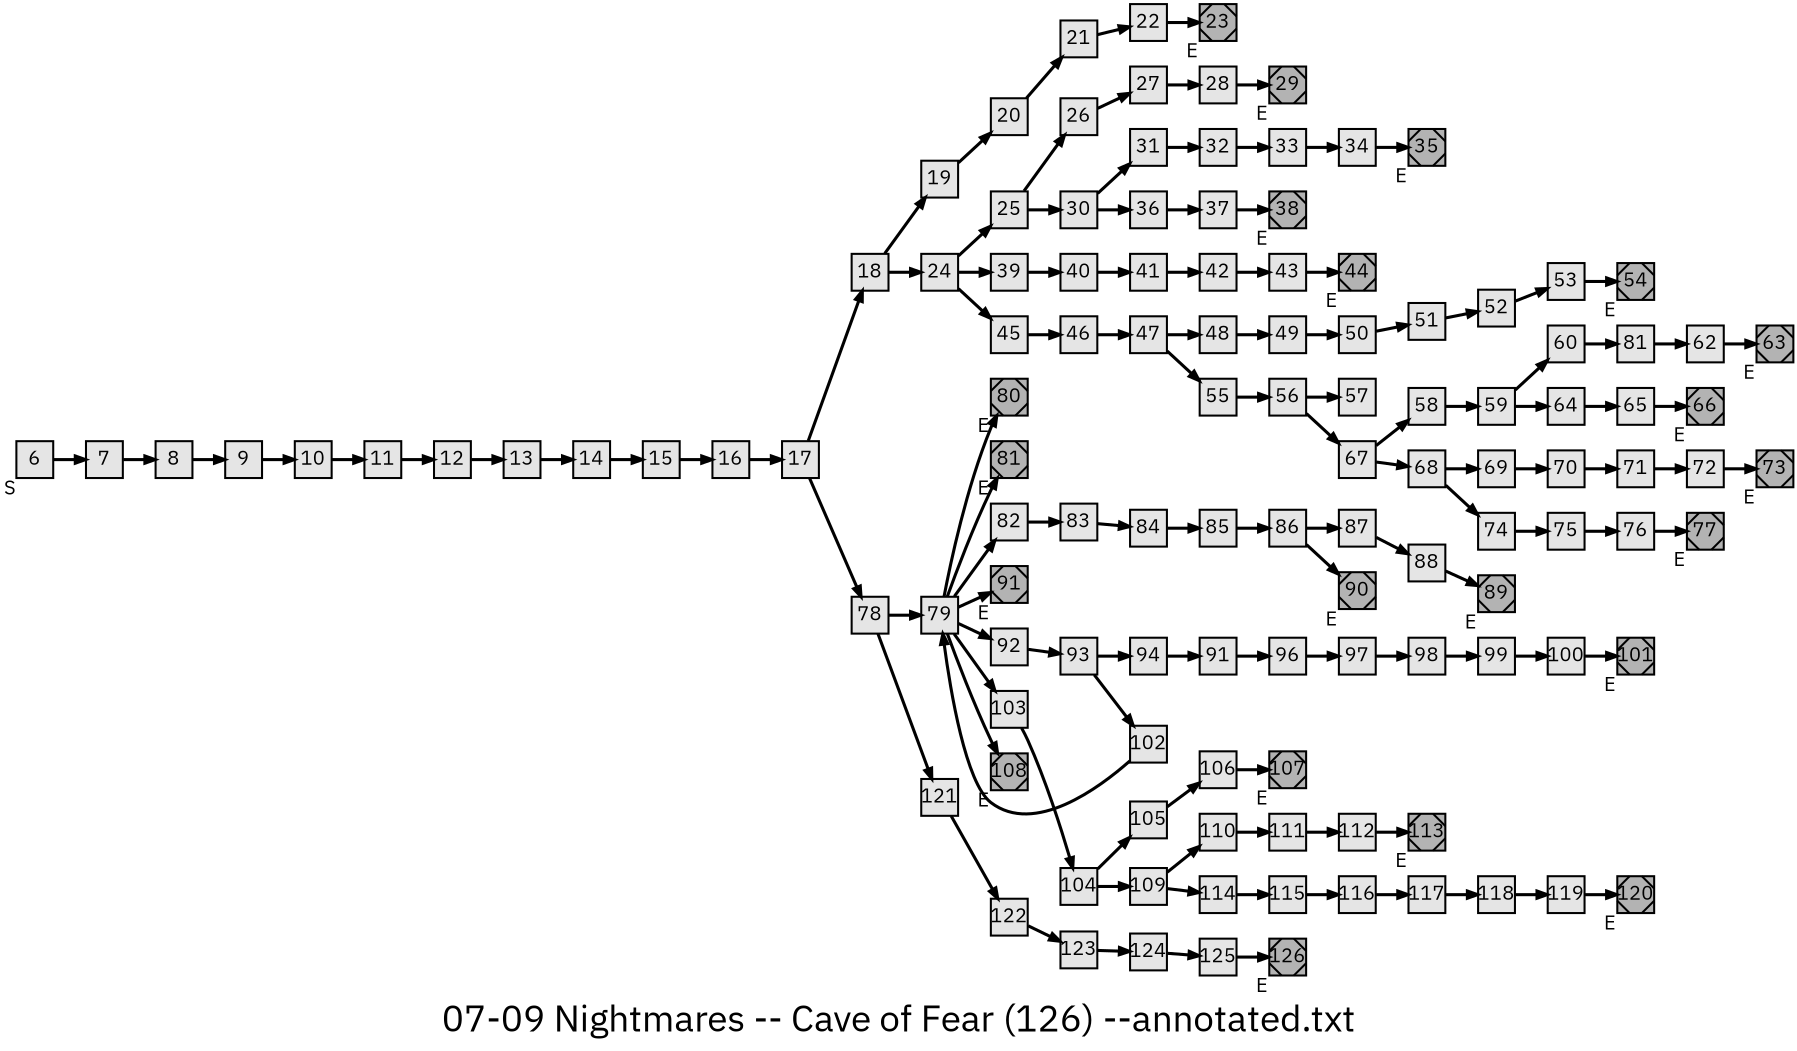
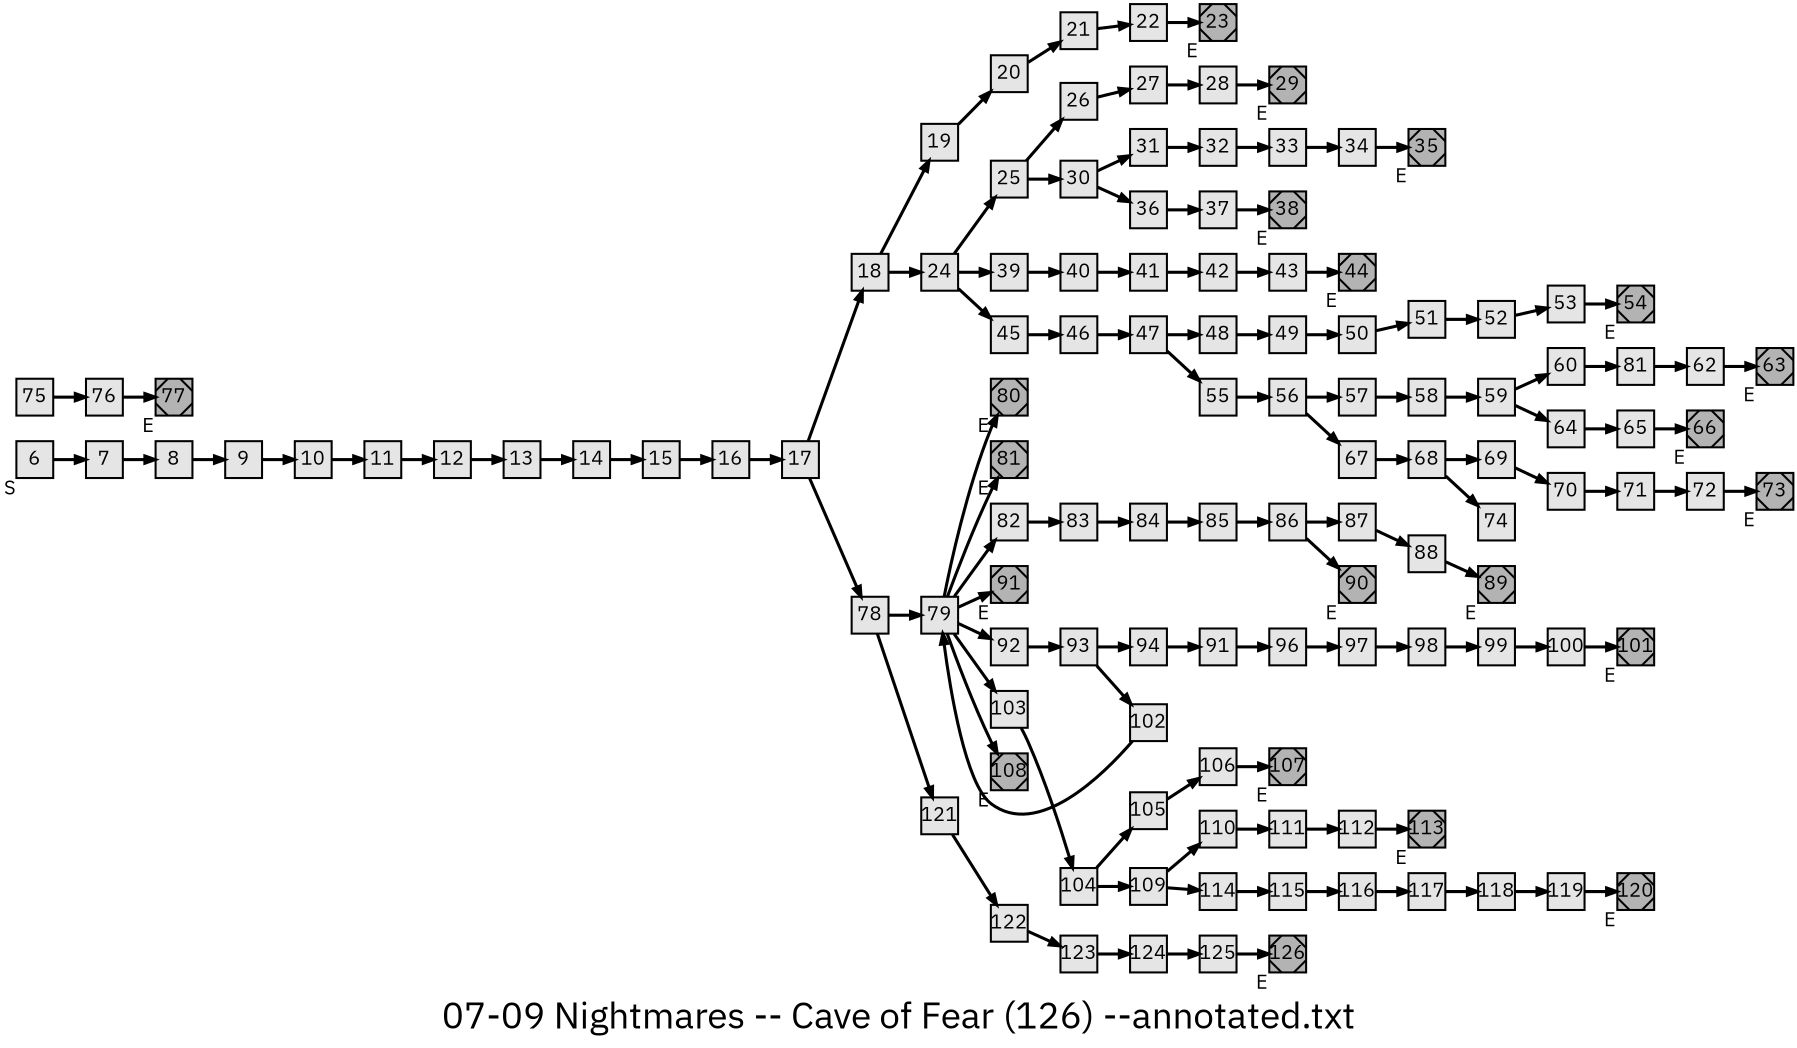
edge "67" -> "58": now "57" -> "58"
edge "74" -> "75": removed
